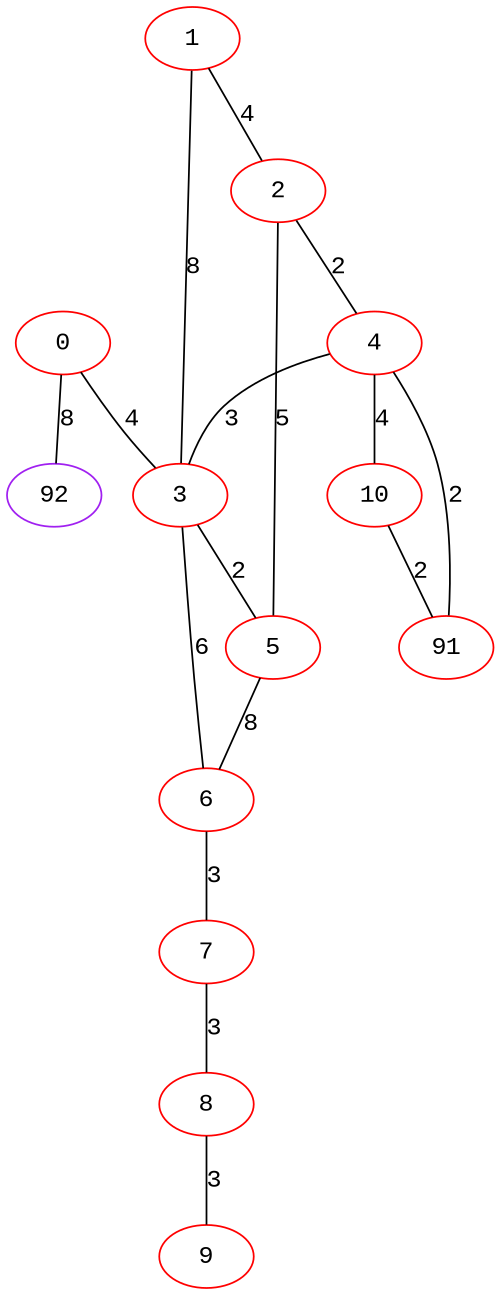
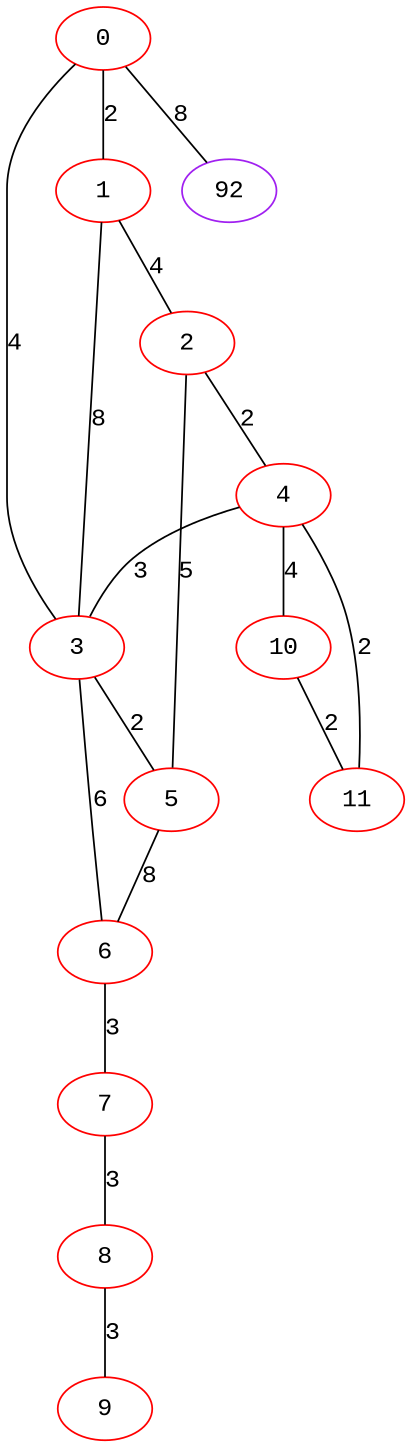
edge "0" -- "1": added, label "2"
node "91": label "91" -> "11"
